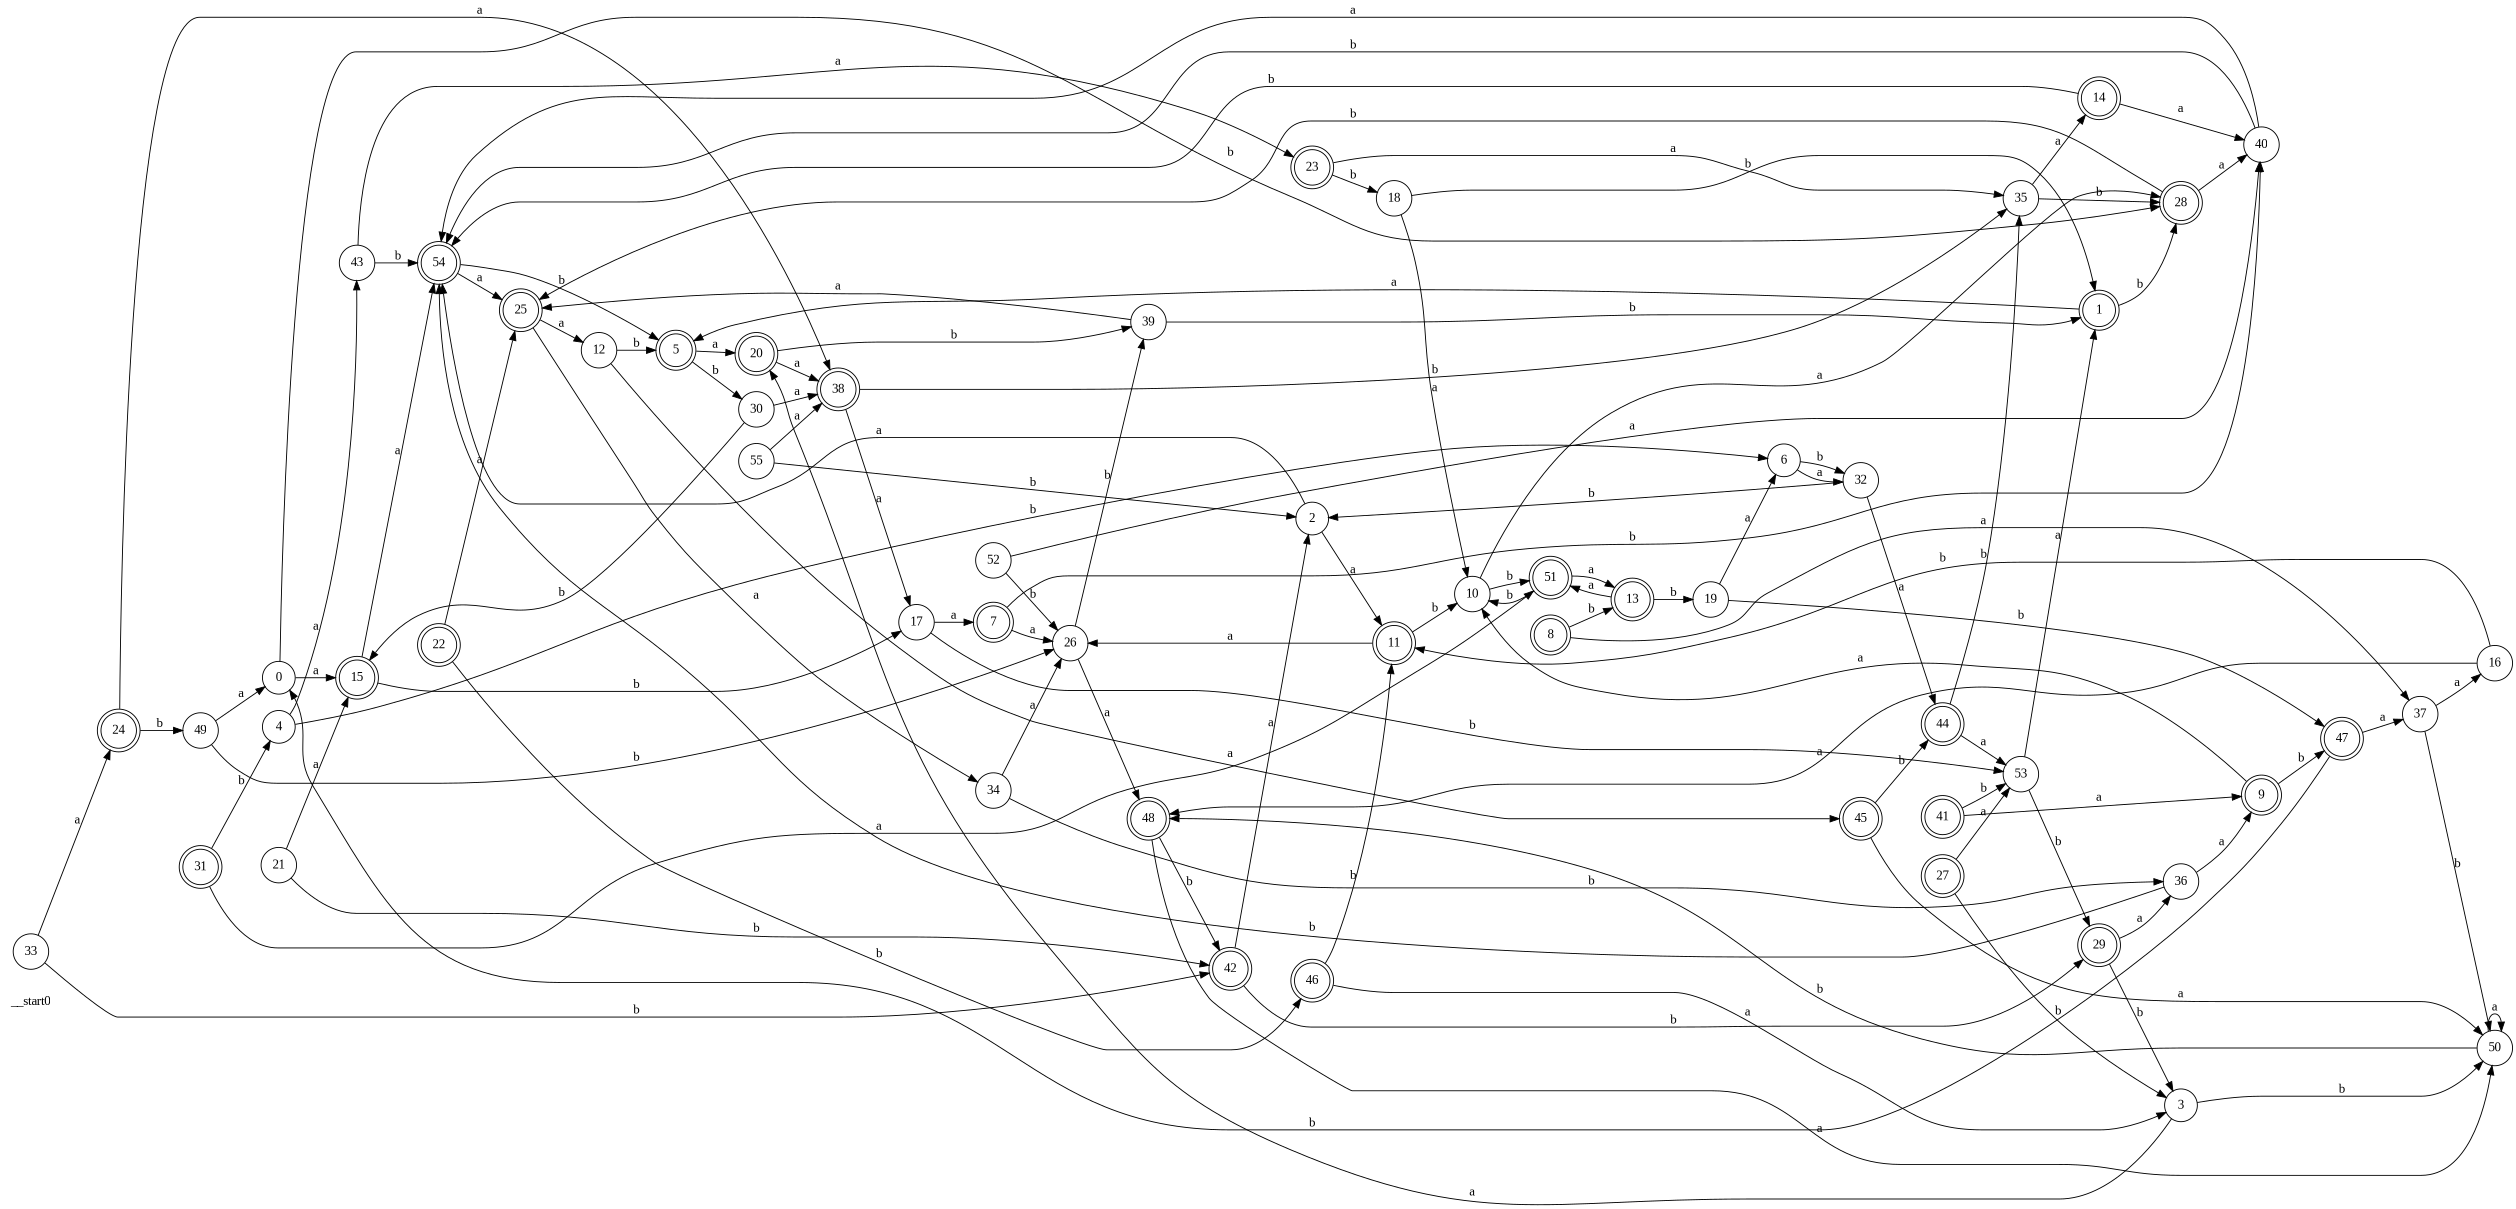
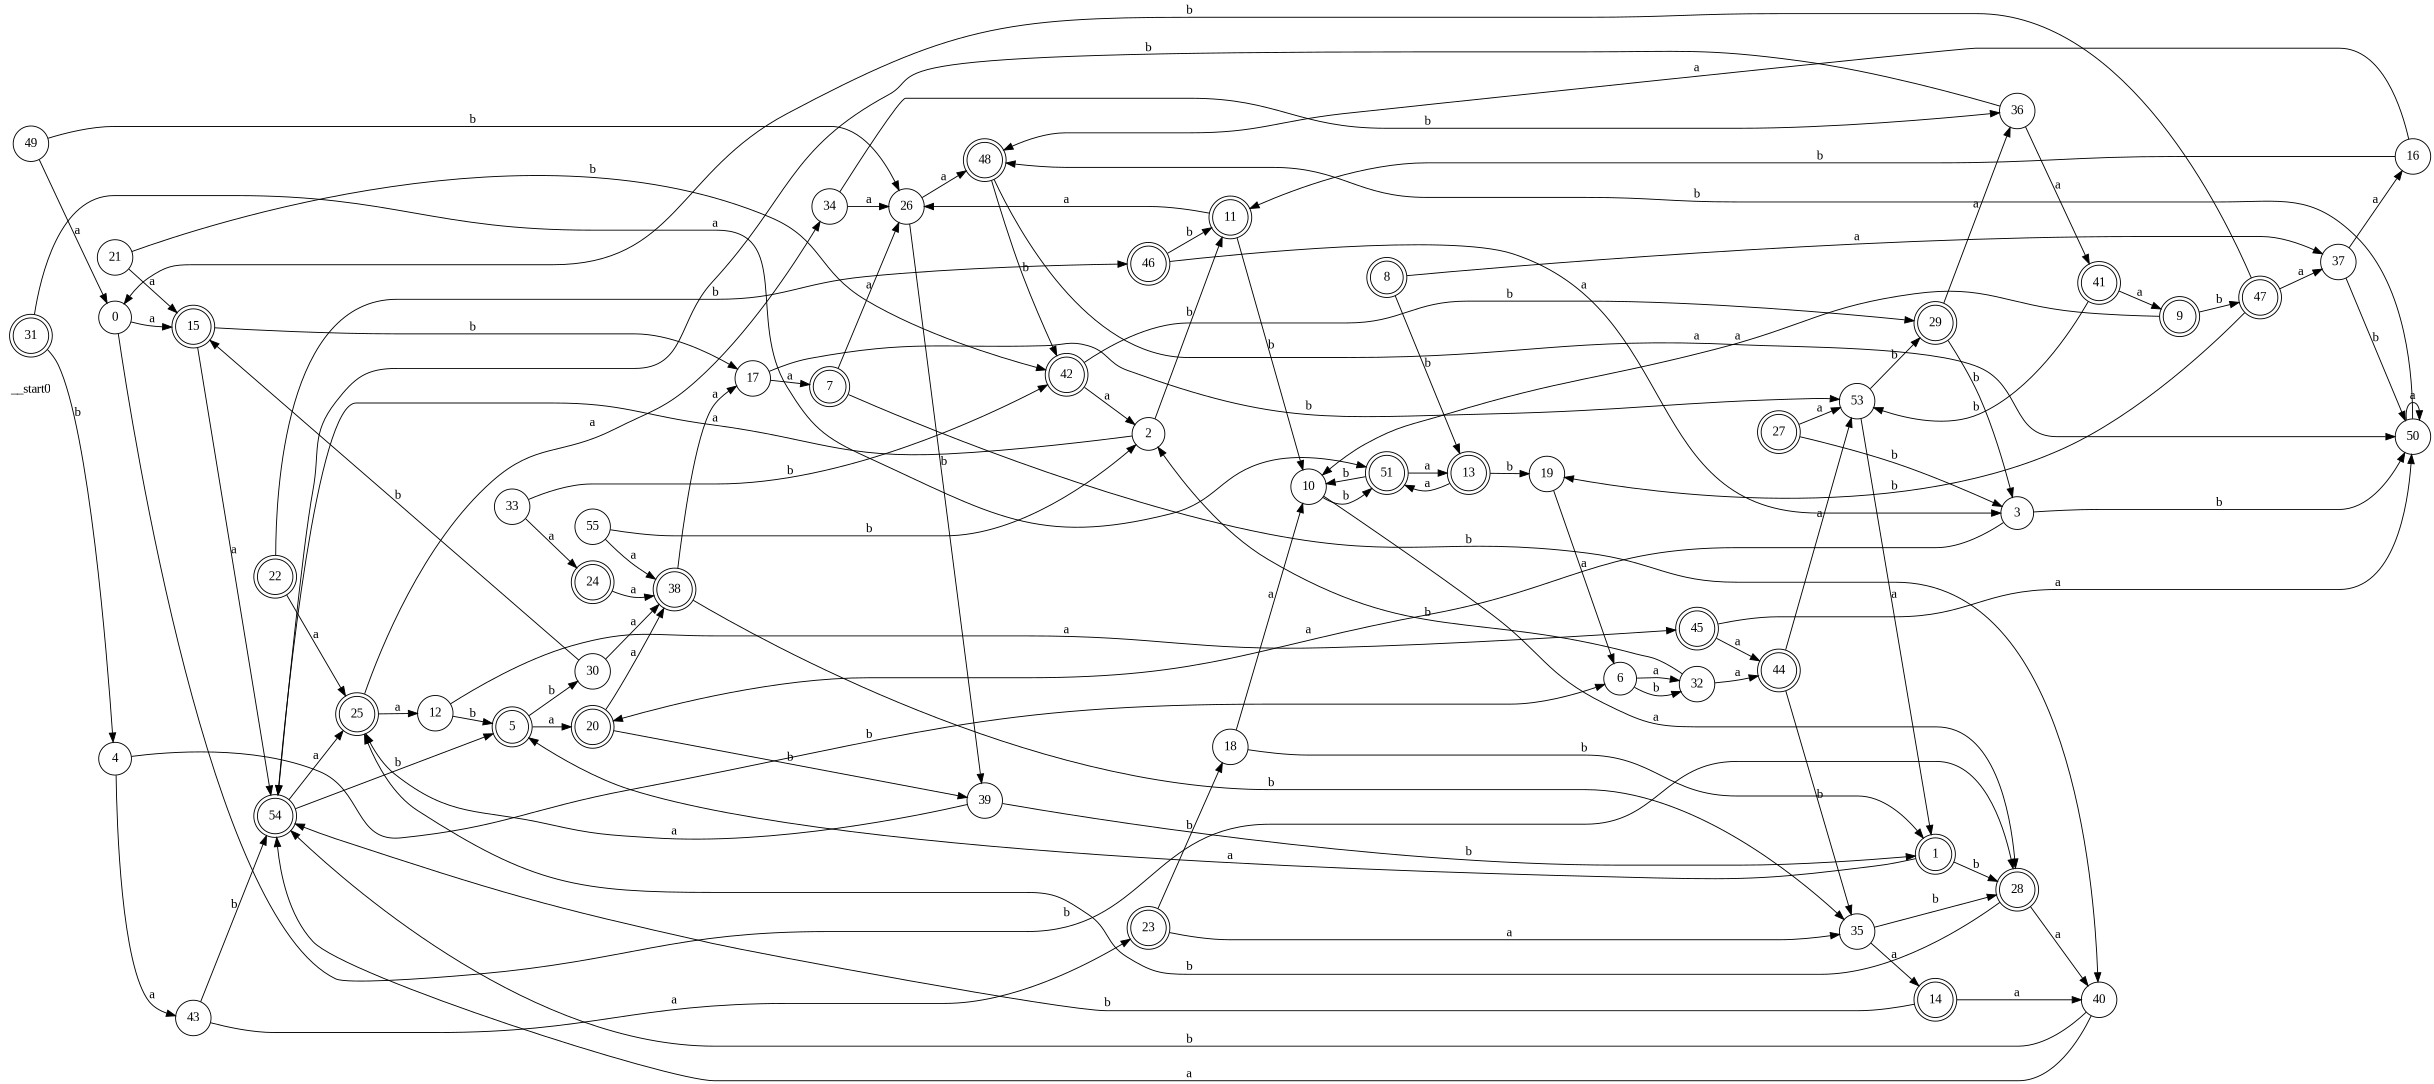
node "52": removed
edge "2" -> "11": label "a" -> "b"
edge "19" -> "47": reversed
edge "24" -> "49": removed, label "b"
edge "45" -> "44": label "b" -> "a"
edge "36" -> "9": now "36" -> "41"
